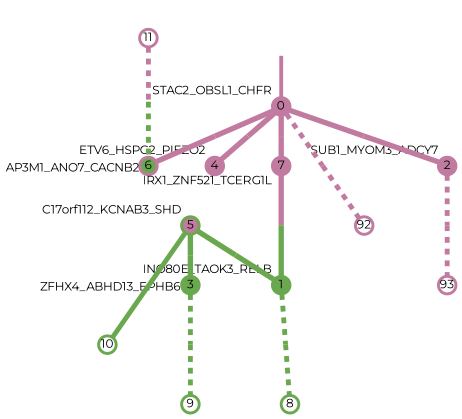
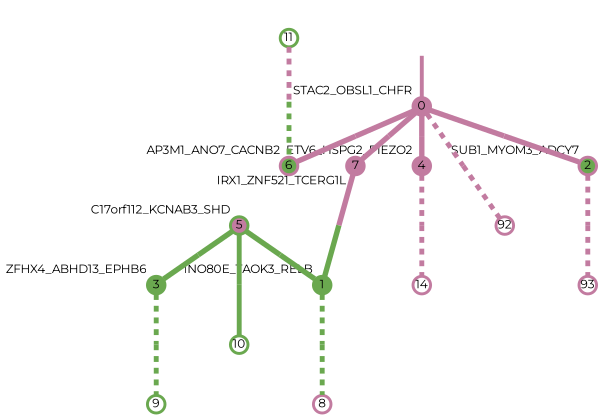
node "11": color #c27ba0ff -> #6aa84fff
node "2 SUB1_MYOM3_ADCY7": fillcolor #c27ba0ff -> #6aa84fff
node "14": added
node "8": color #6aa84fff -> #c27ba0ff
